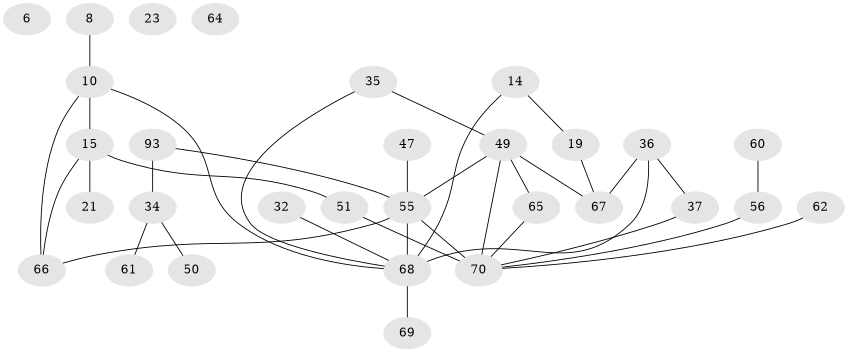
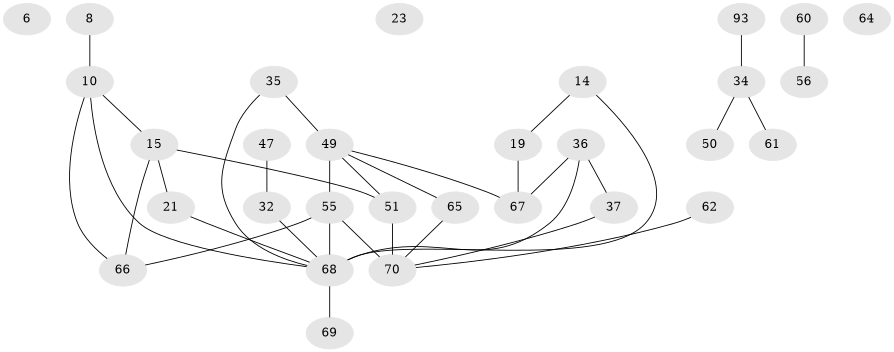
edge "93" -- "55": removed
edge "47" -- "55": now "47" -- "32"
edge "49" -- "70": now "49" -- "51"
edge "21" -- "68": added
edge "56" -- "70": removed
